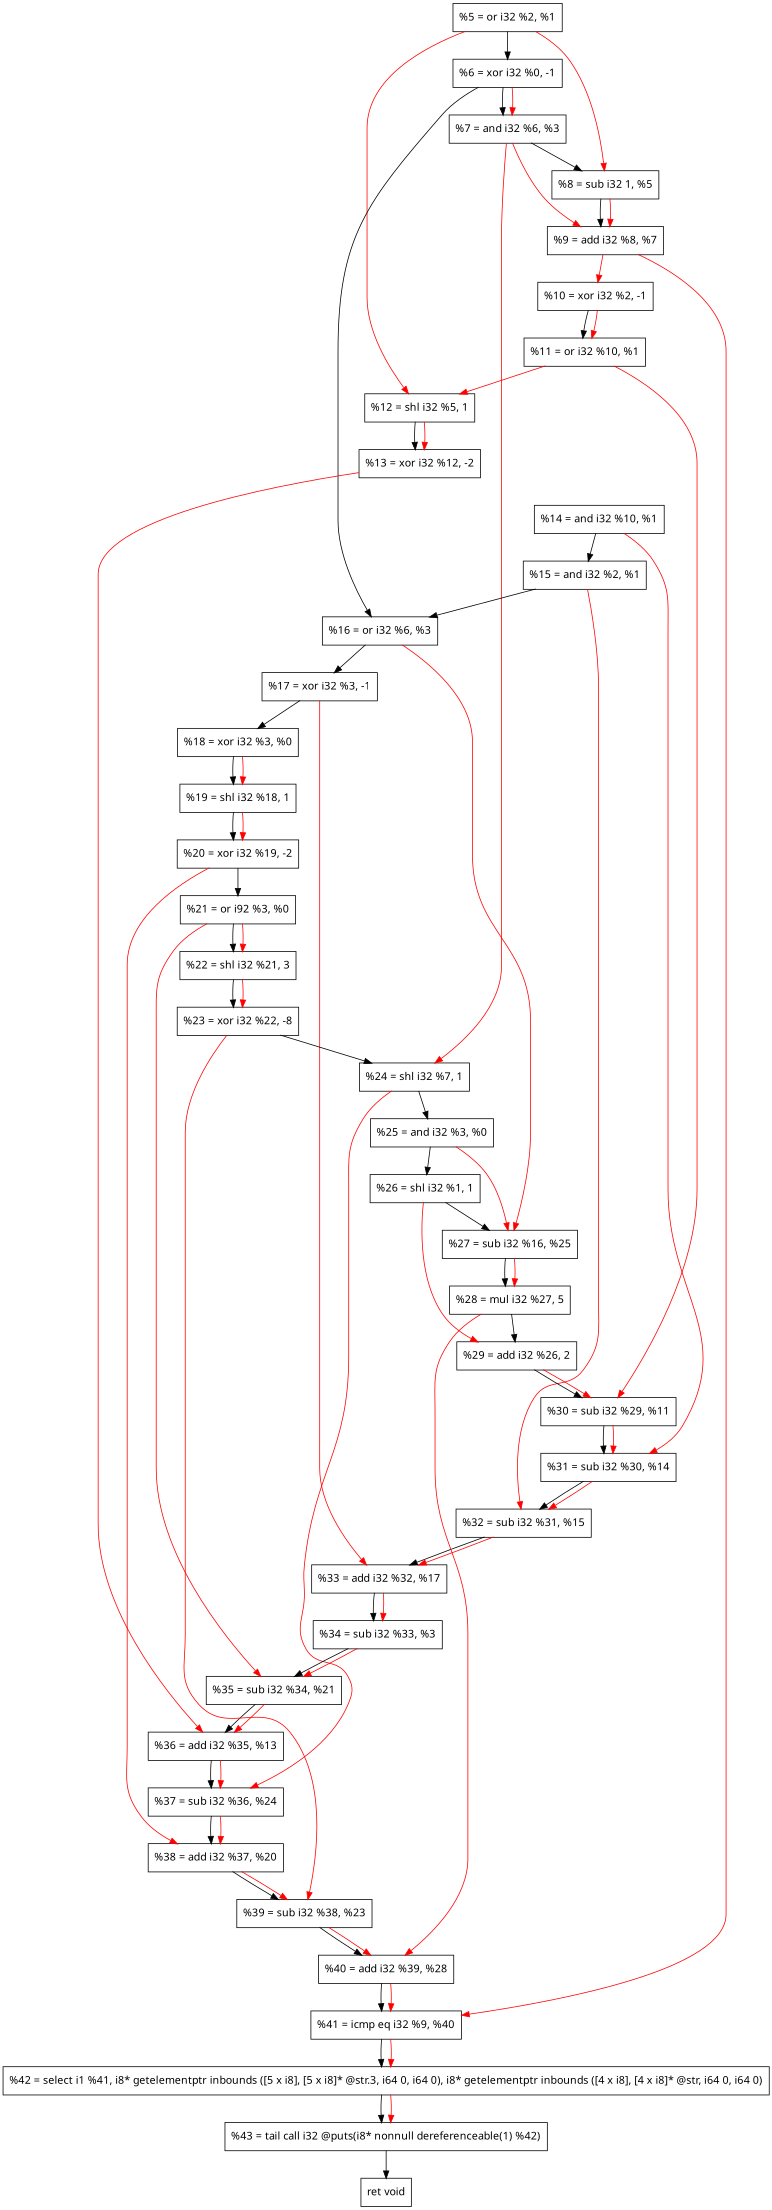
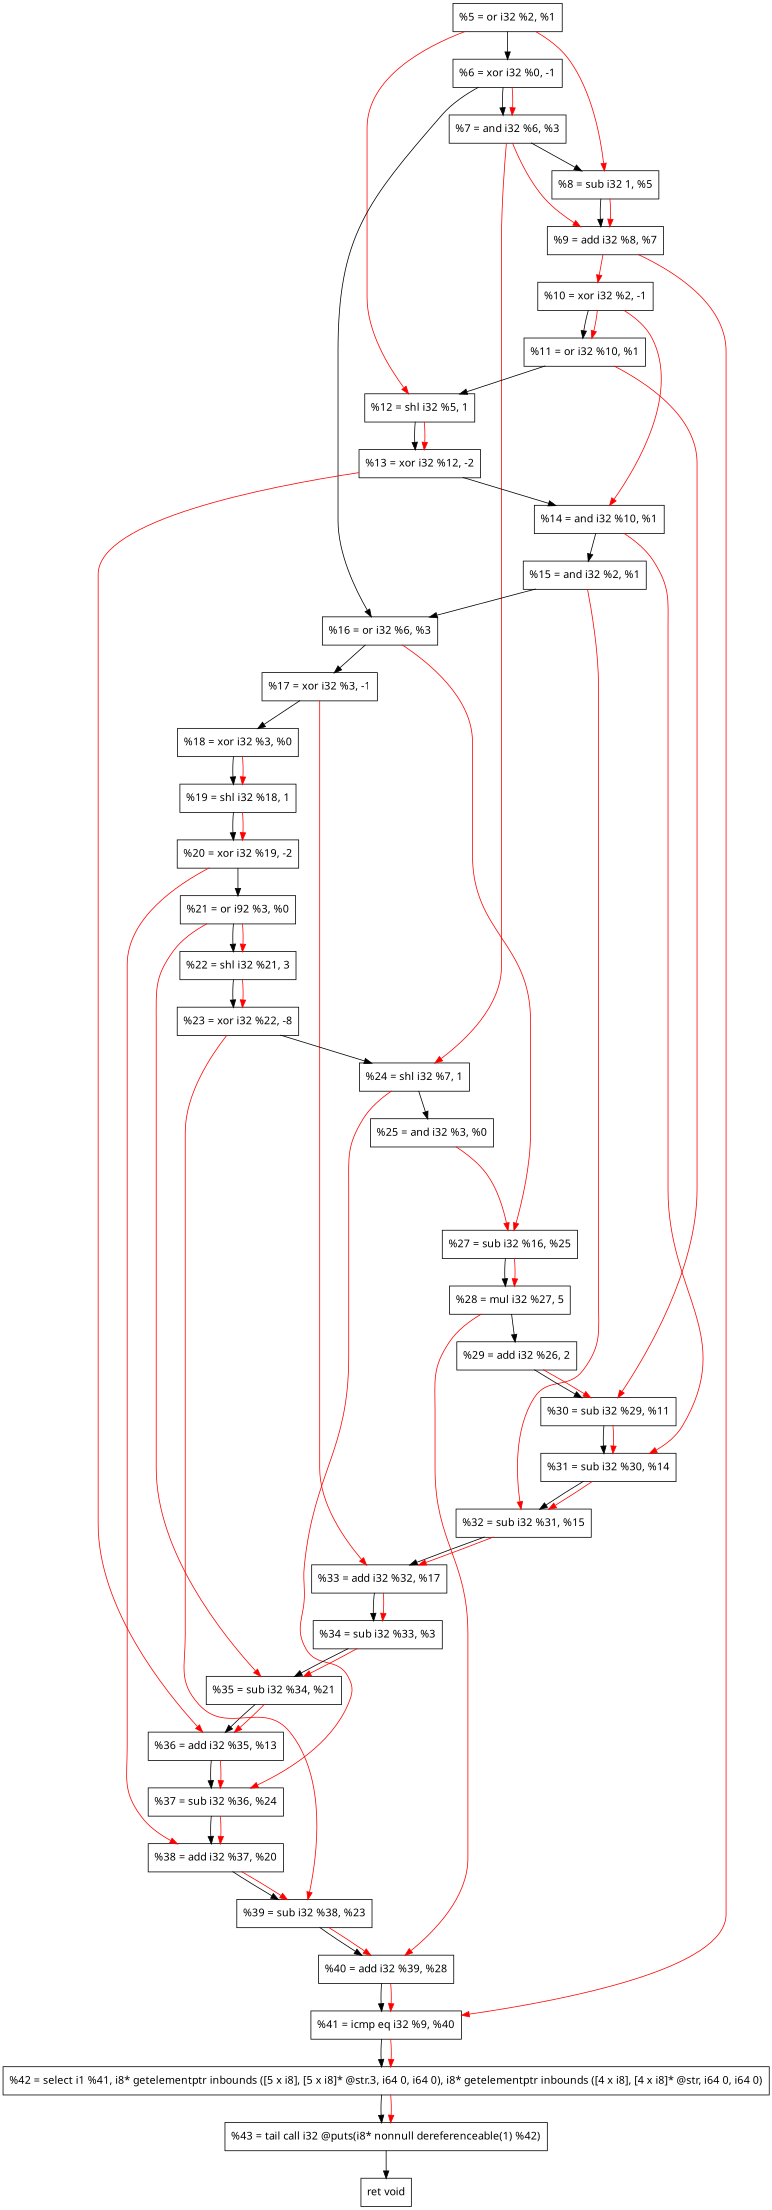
edge "%11 = or i32 %10, %1" -> "%12 = shl i32 %5, 1": color red -> black
edge "%10 = xor i32 %2, -1" -> "%14 = and i32 %10, %1": added
edge "%13 = xor i32 %12, -2" -> "%14 = and i32 %10, %1": added
node "%26 = shl i32 %1, 1": removed
